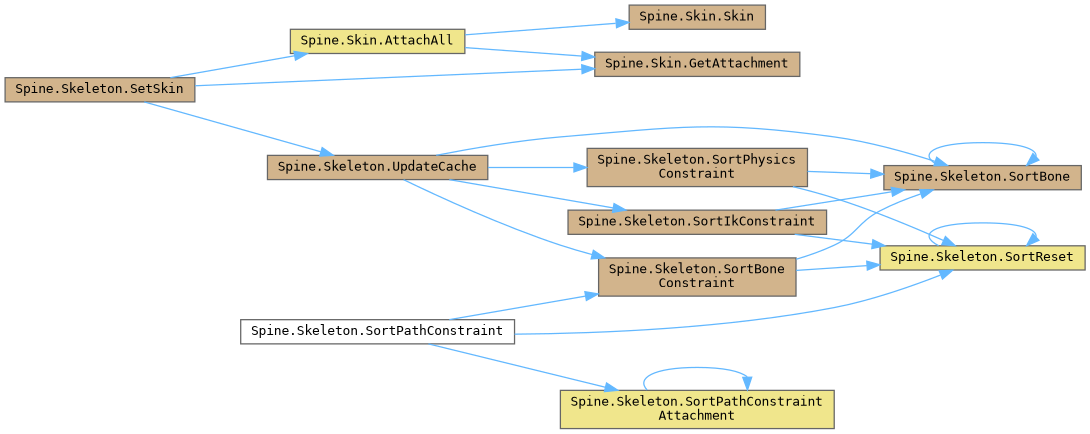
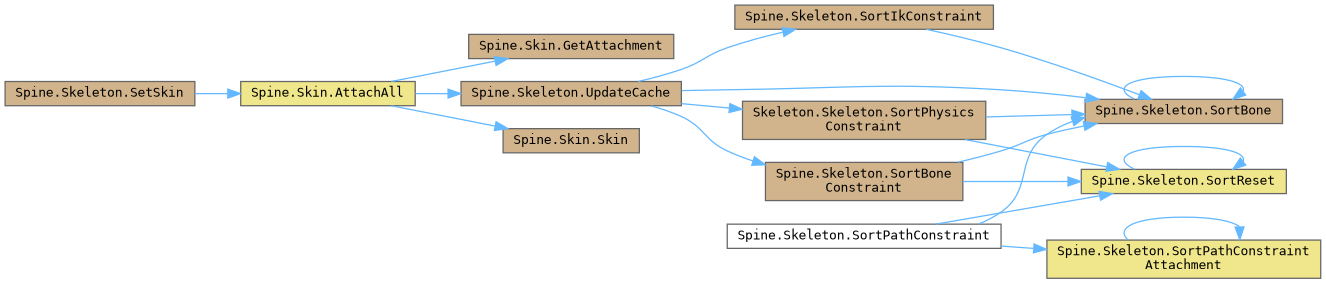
edge "Spine.Skeleton.SetSkin" -> "Spine.Skin.GetAttachment": removed
edge "Spine.Skeleton.SetSkin" -> "Spine.Skeleton.UpdateCache": now "Spine.Skin.AttachAll" -> "Spine.Skeleton.UpdateCache"
node "Spine.Skeleton.SortPhysics Constraint": label "Spine.Skeleton.SortPhysics Constraint" -> "Skeleton.Skeleton.SortPhysics Constraint"
edge "Spine.Skeleton.SortIkConstraint" -> "Spine.Skeleton.SortReset": removed
edge "Spine.Skeleton.SortPathConstraint" -> "Spine.Skeleton.SortBone Constraint": now "Spine.Skeleton.SortPathConstraint" -> "Spine.Skeleton.SortBone"
